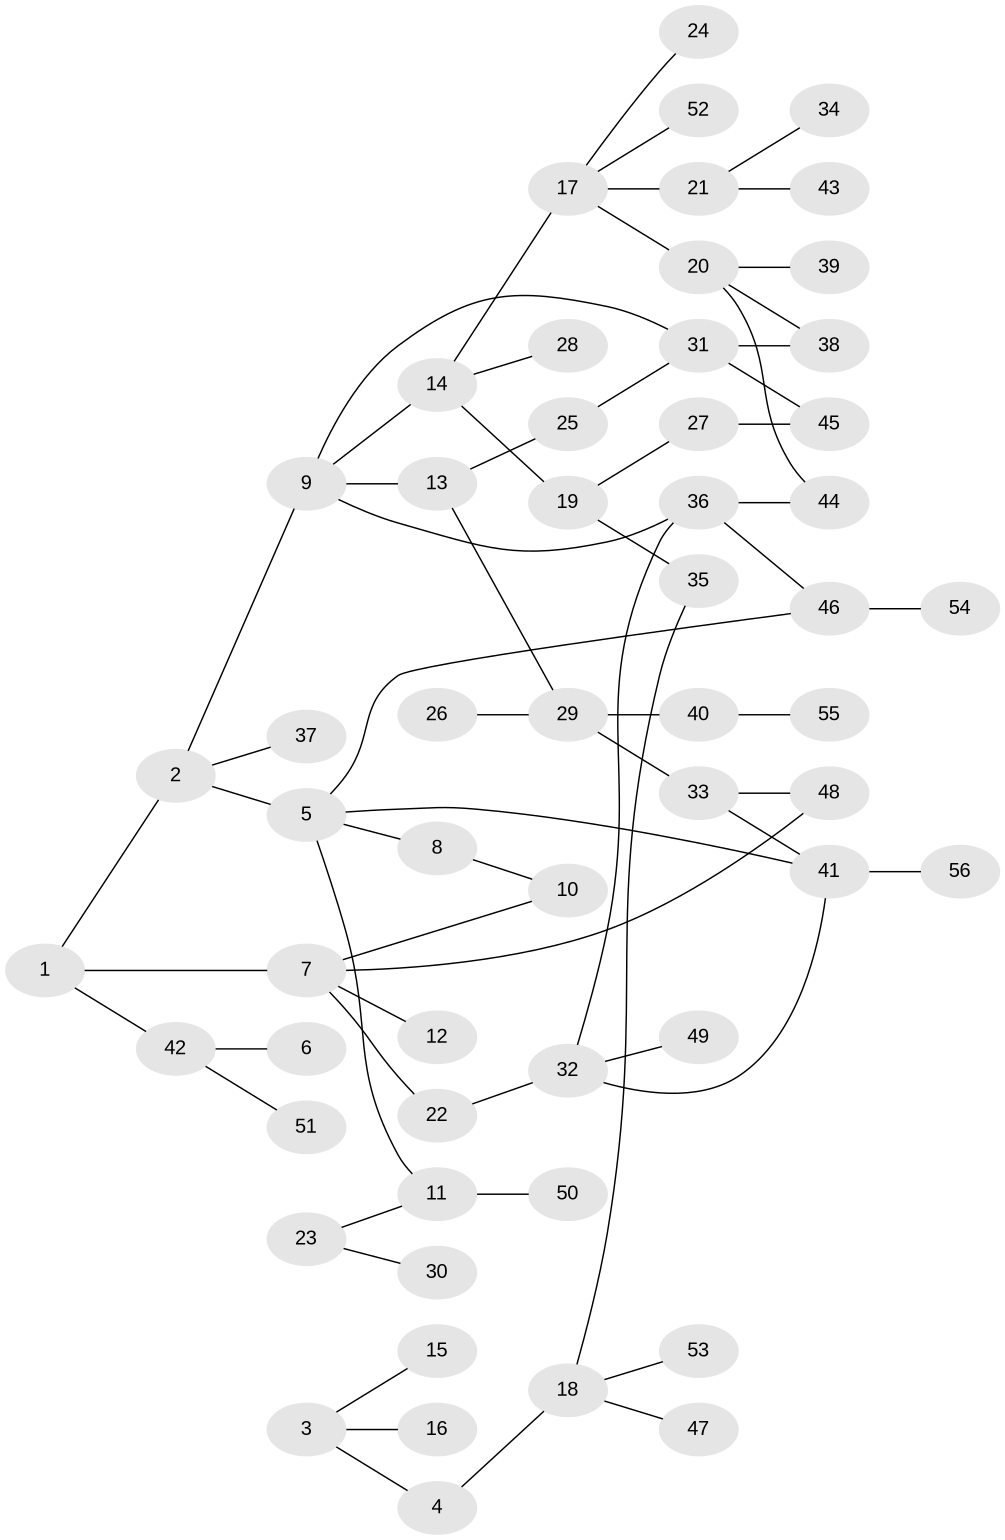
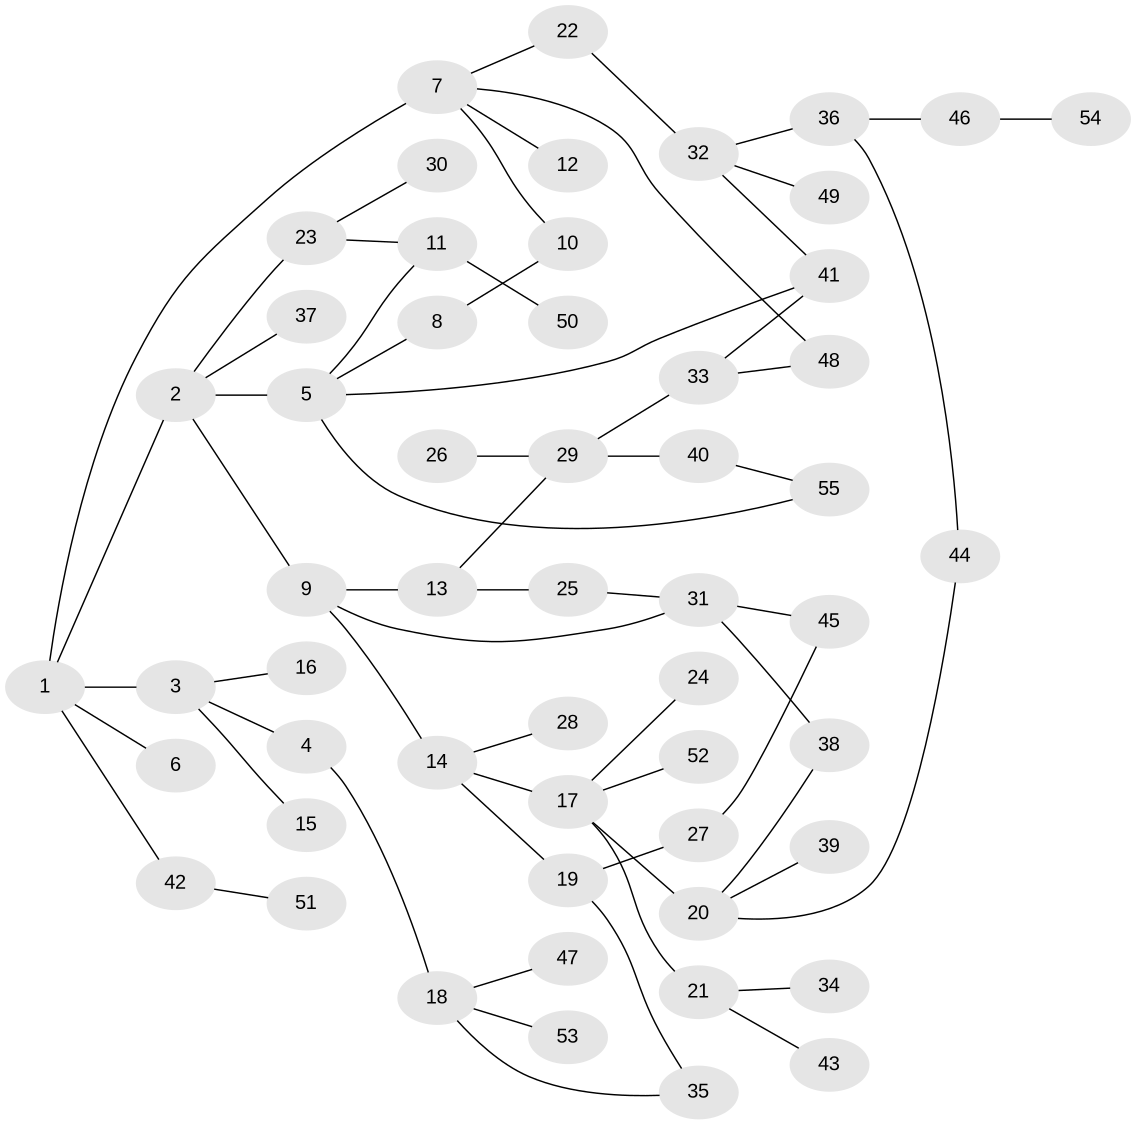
edge "23" -- "2": added
edge "9" -- "36": removed
edge "46" -- "5": now "55" -- "5"
edge "1" -- "3": added
node "56": removed
edge "42" -- "6": now "1" -- "6"
